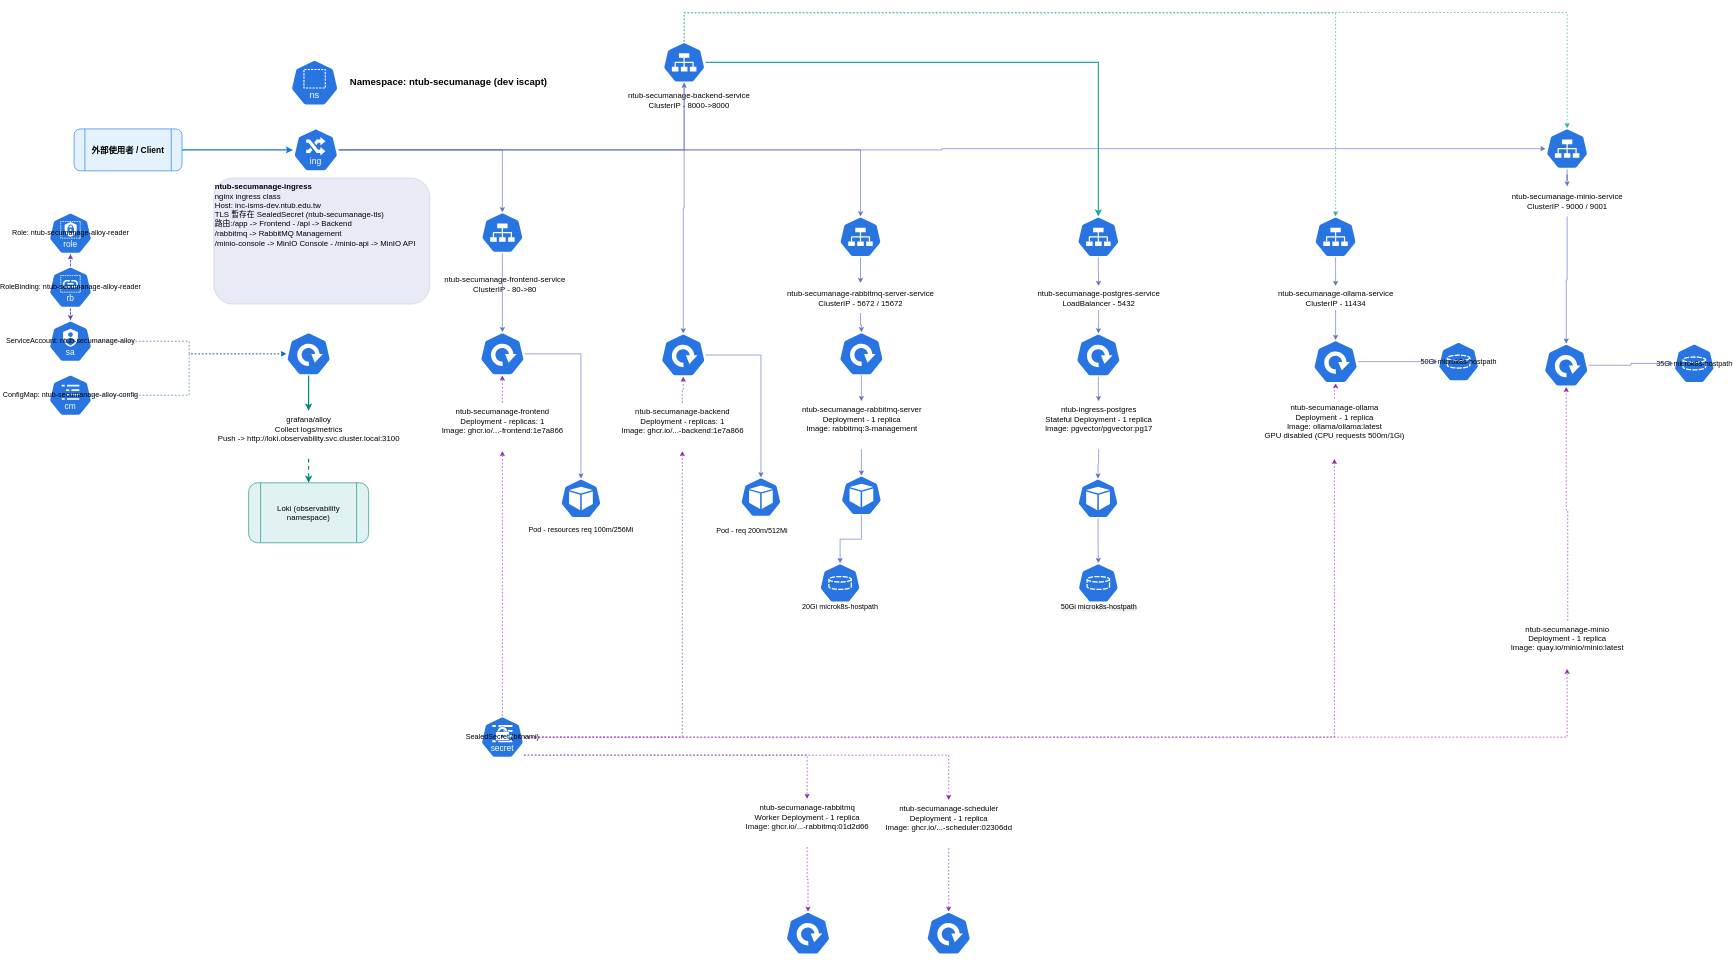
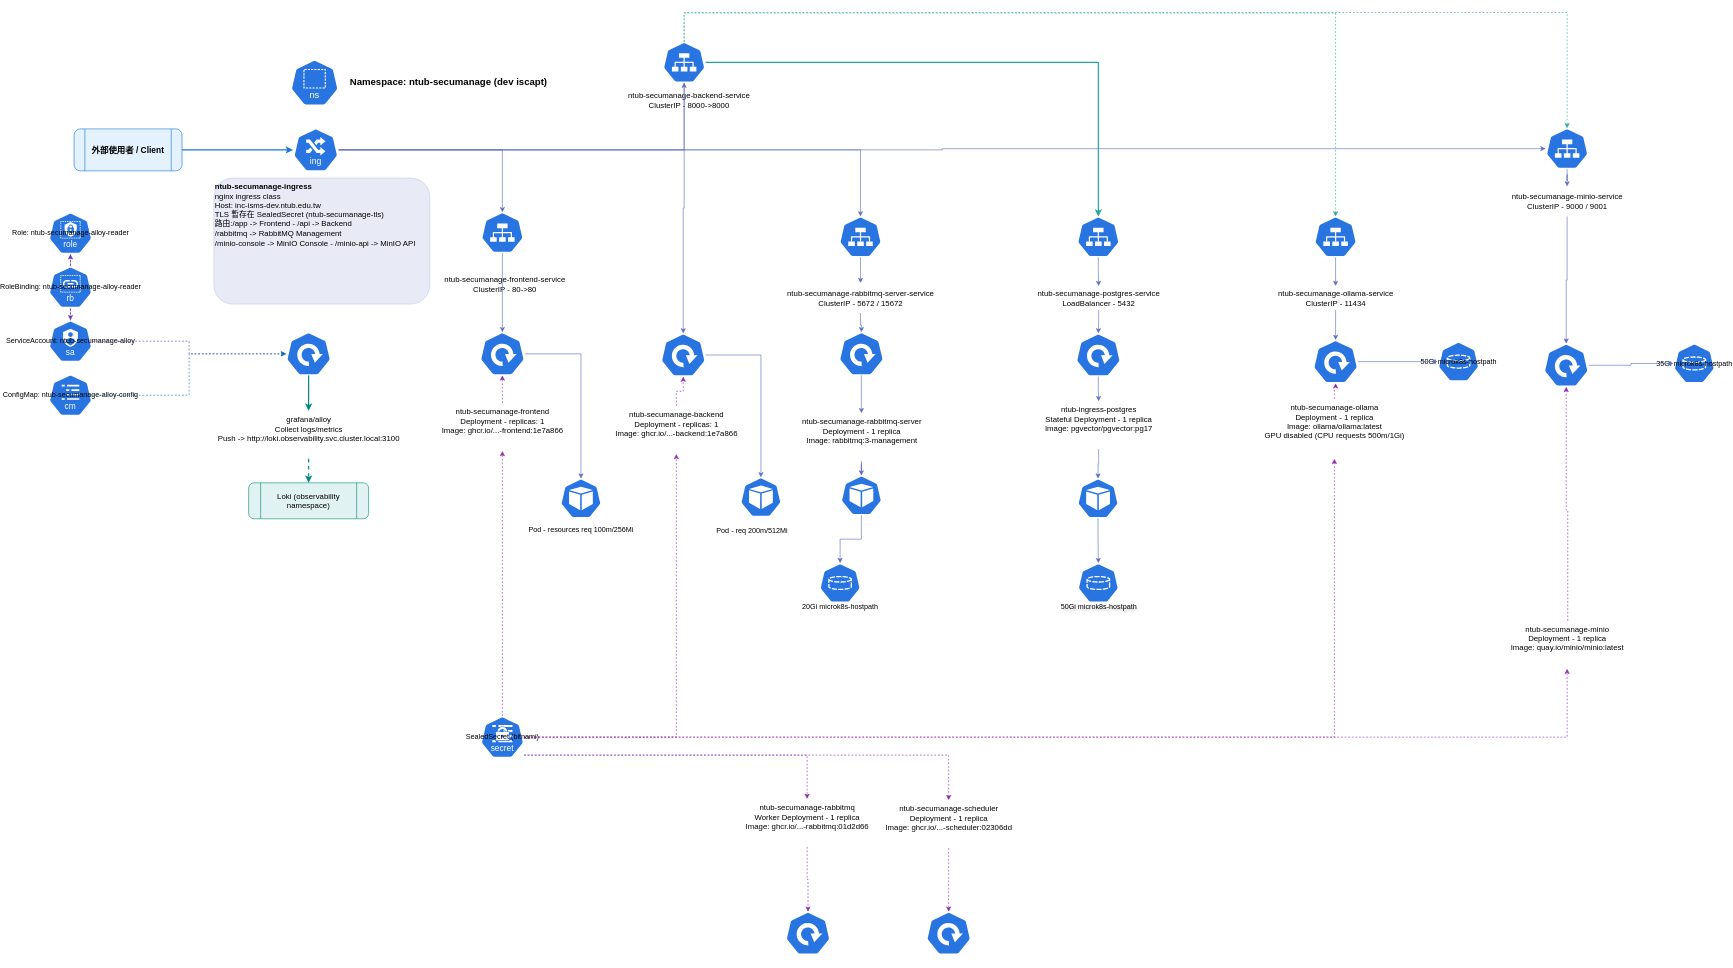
node "ntub-secumanage-rabbitmq-server Deployment - 1 replica Image: rabbitmq:3-management": moved (862, 425) -> (862, 437)
node "ntub-secumanage-backend Deployment - replicas: 1 Image: ghcr.io/...-backend:1e7a866": moved (683, 427) -> (677, 430)
node "Loki (observability namespace)": size 120x60 -> 120x36
